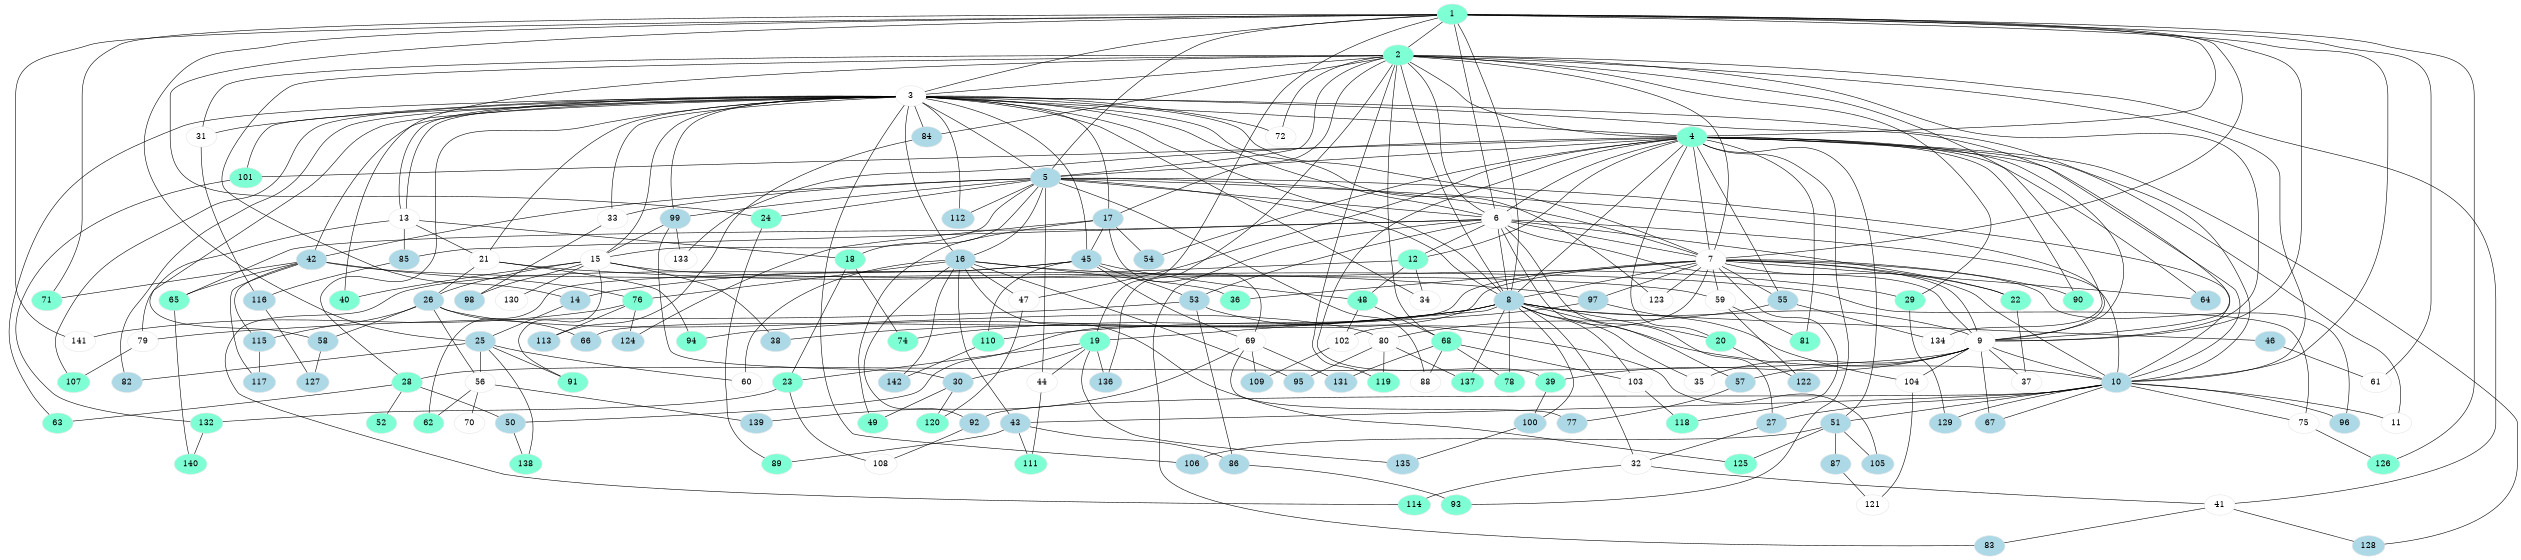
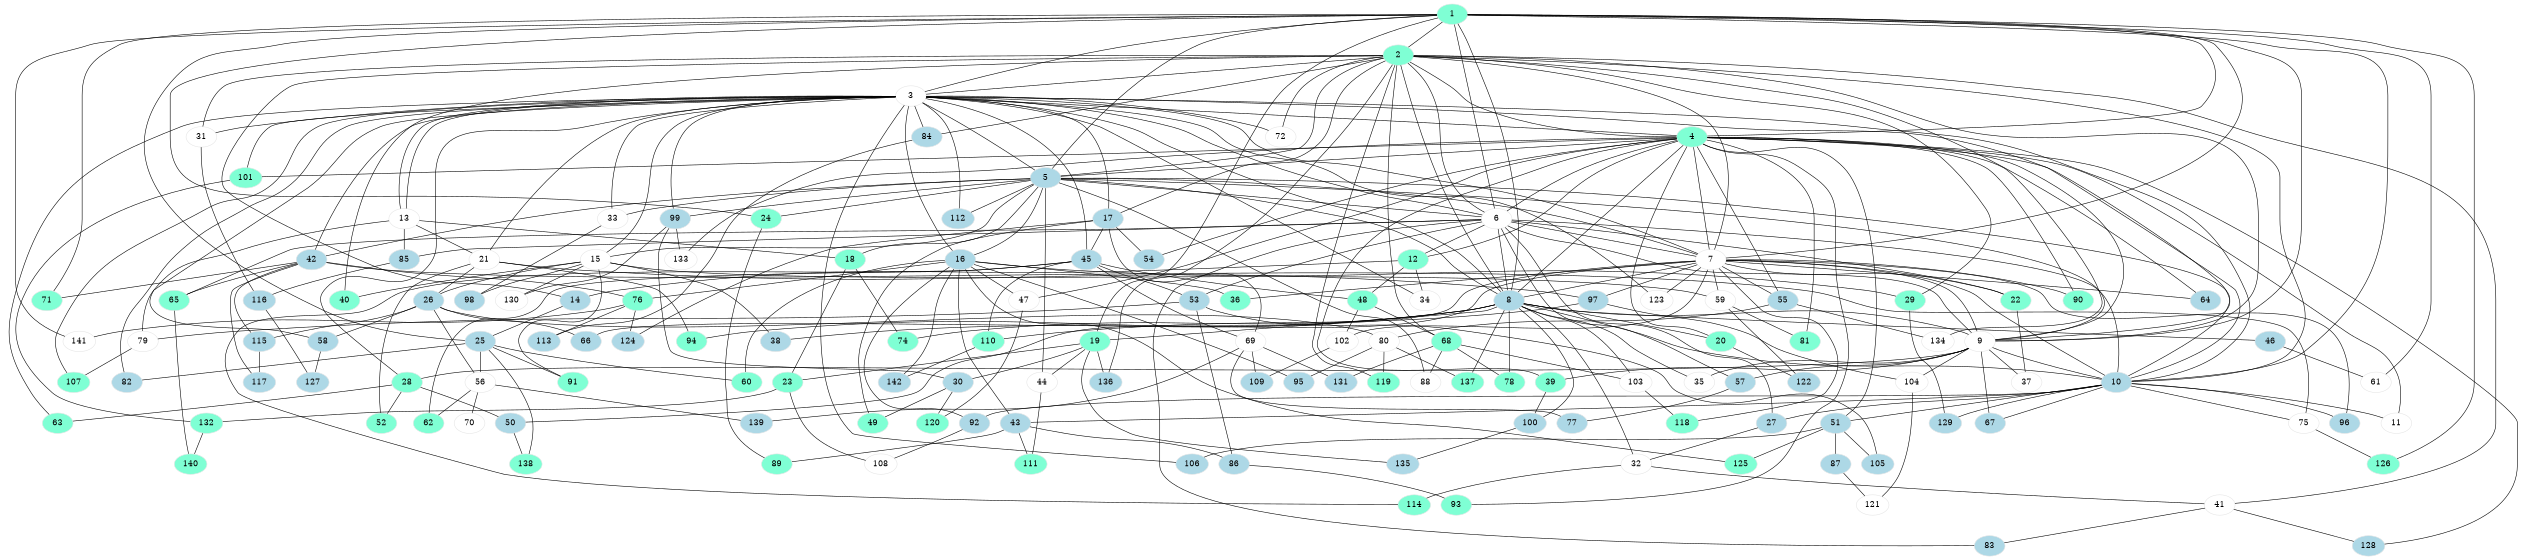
edge "99" -- "15": now "99" -- "130"
edge "21" -- "52": added
node "60": fillcolor white -> aquamarine
